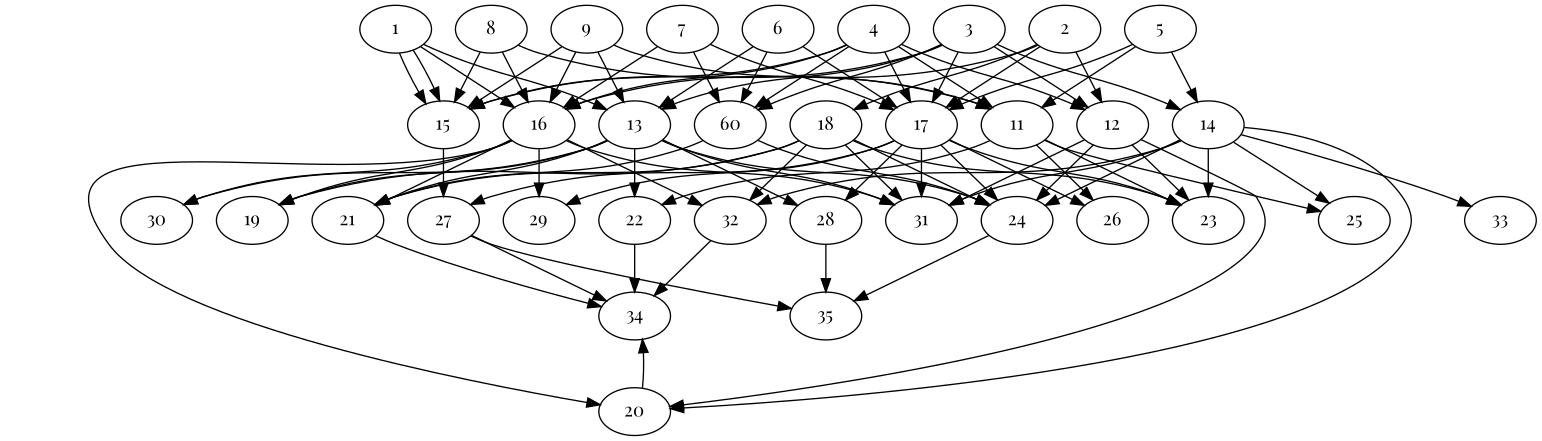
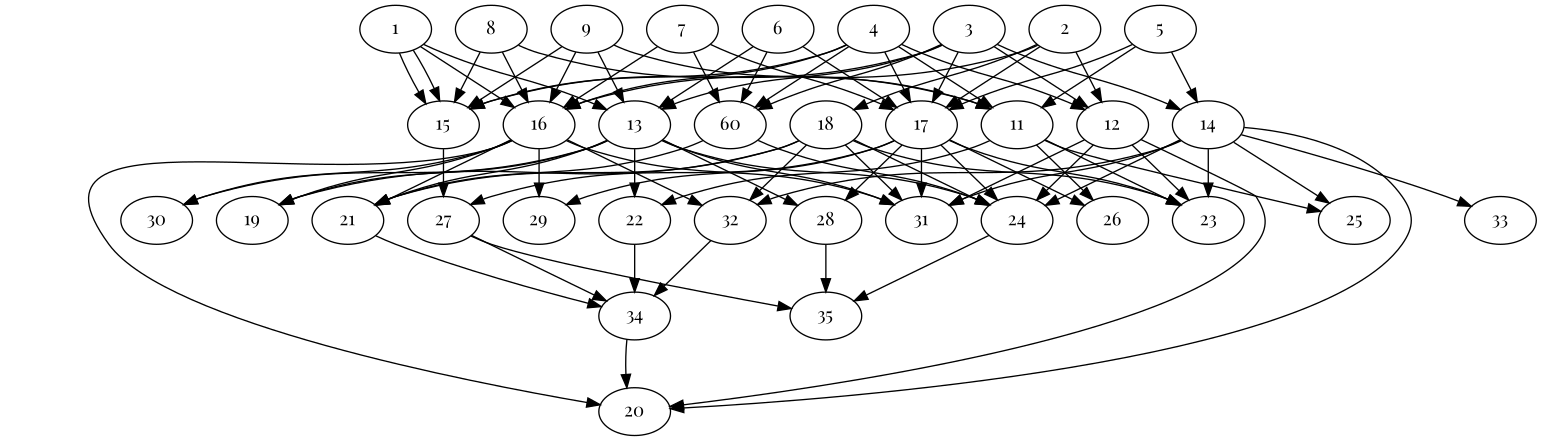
edge "20" -> "34": reversed
